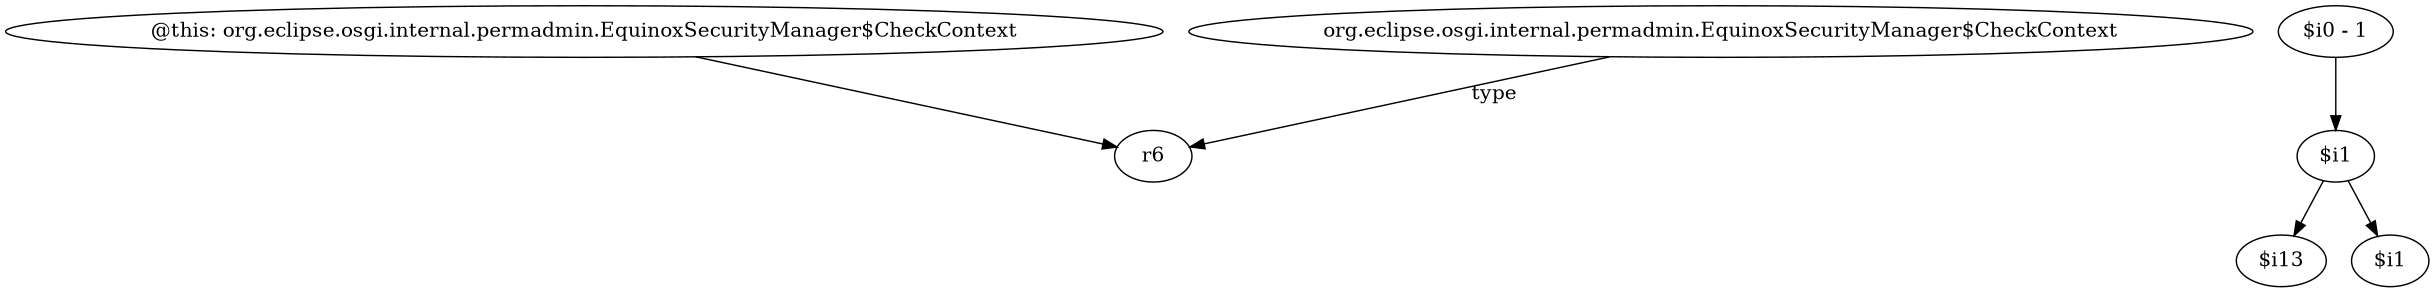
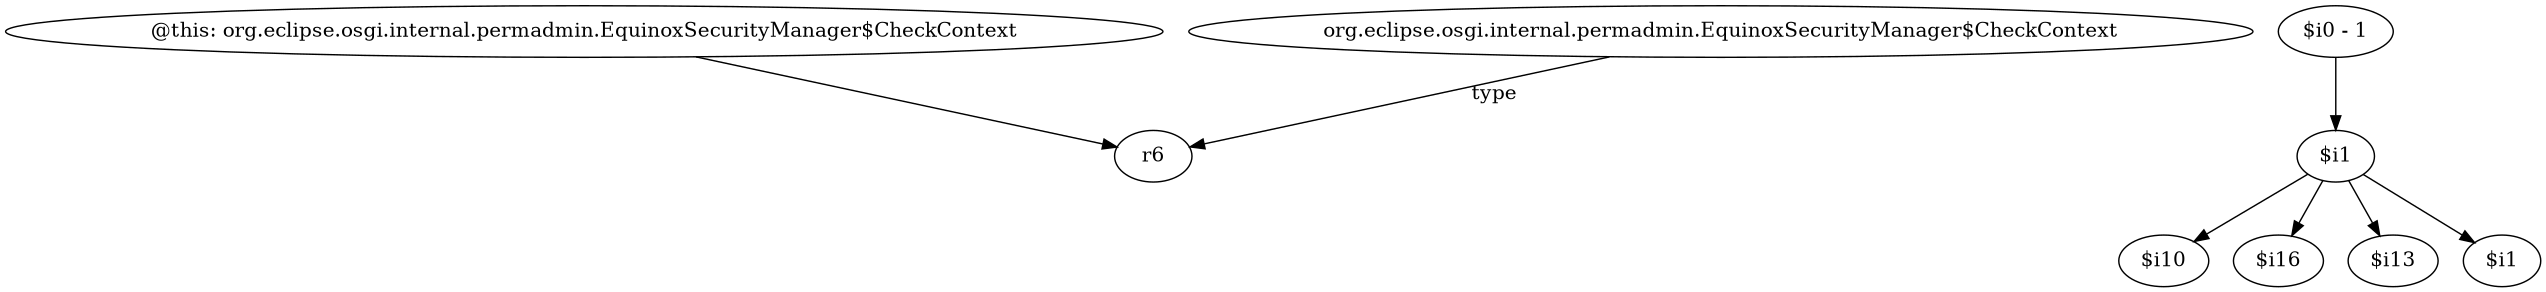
node "$i10": added
node "$i16": added
